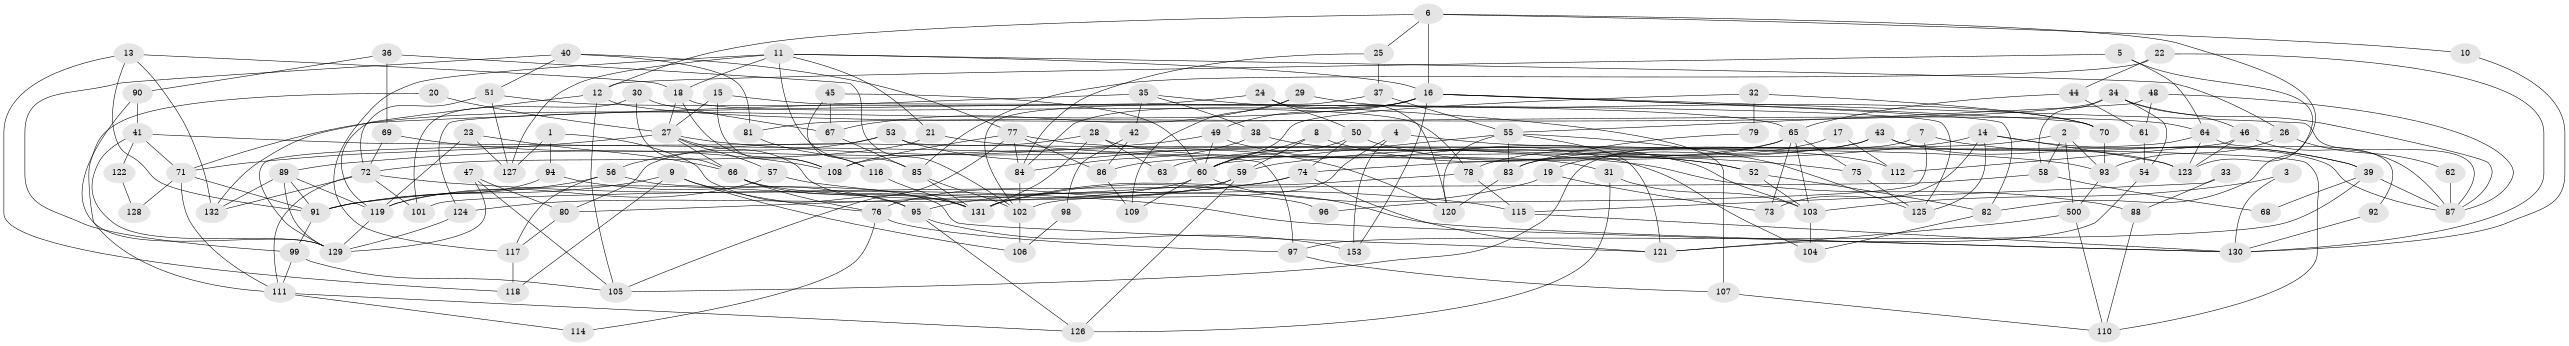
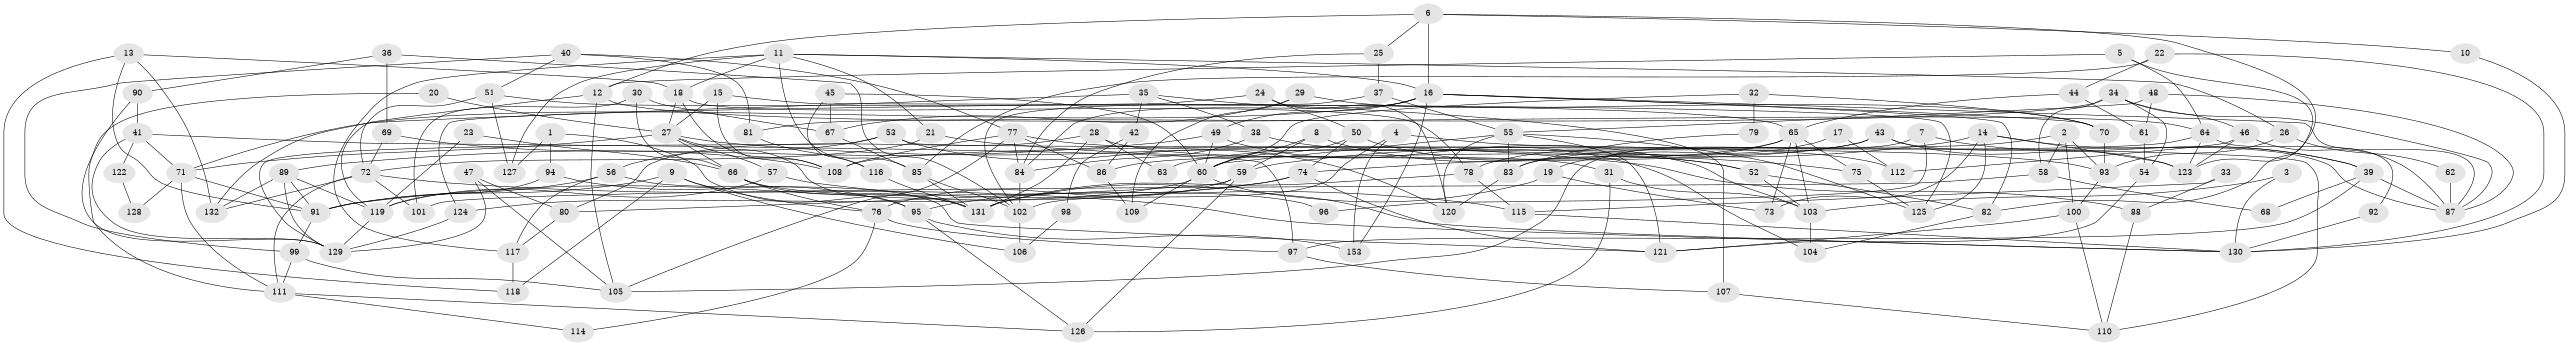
edge "23" -- "127": removed
node "500": label "500" -> "100"
